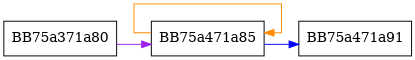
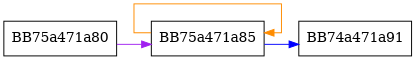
node "BB75a371a80": label "BB75a371a80" -> "BB75a471a80"
node "BB75a471a91": label "BB75a471a91" -> "BB74a471a91"
